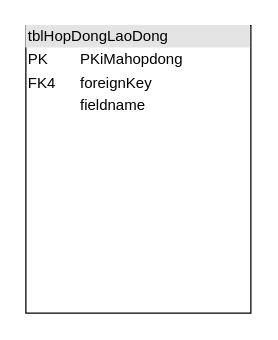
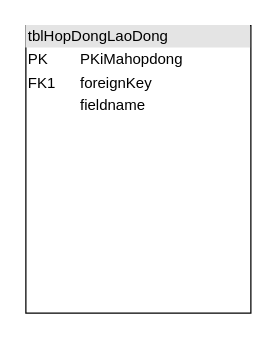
node "tblHopDongLaoDong PK PKiMahopdong FK4 foreignKey fieldname": label "tblHopDongLaoDong PK PKiMahopdong FK4 foreignKey fieldname" -> "tblHopDongLaoDong PK PKiMahopdong FK1 foreignKey fieldname"
